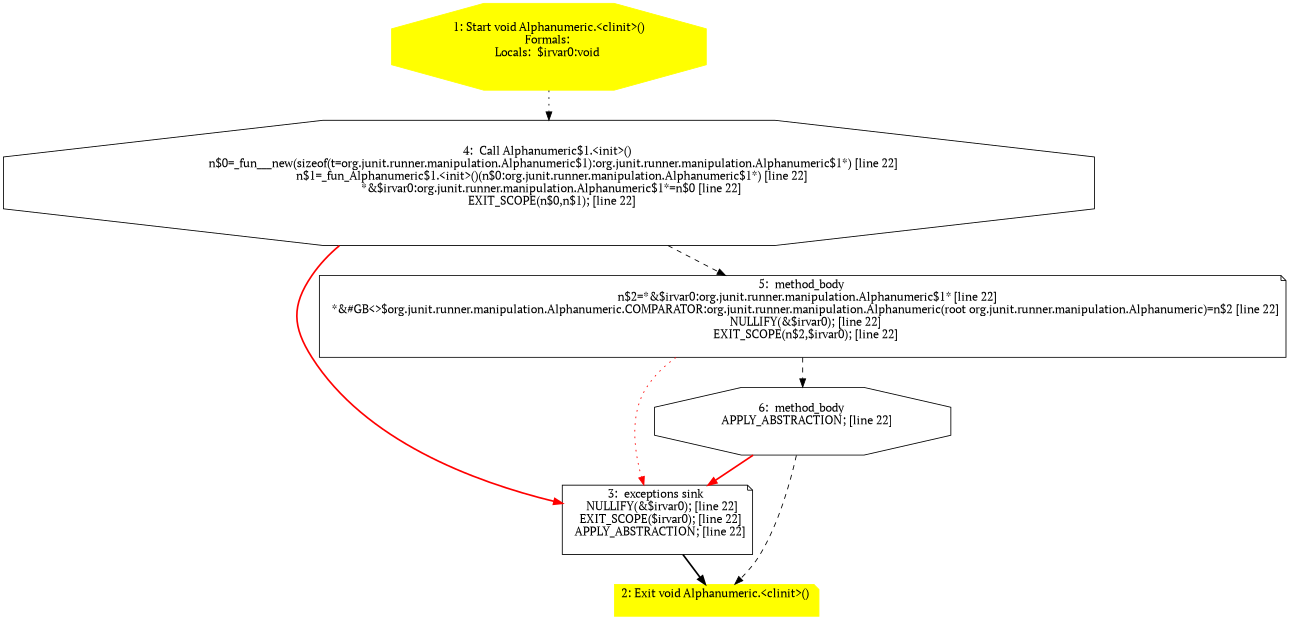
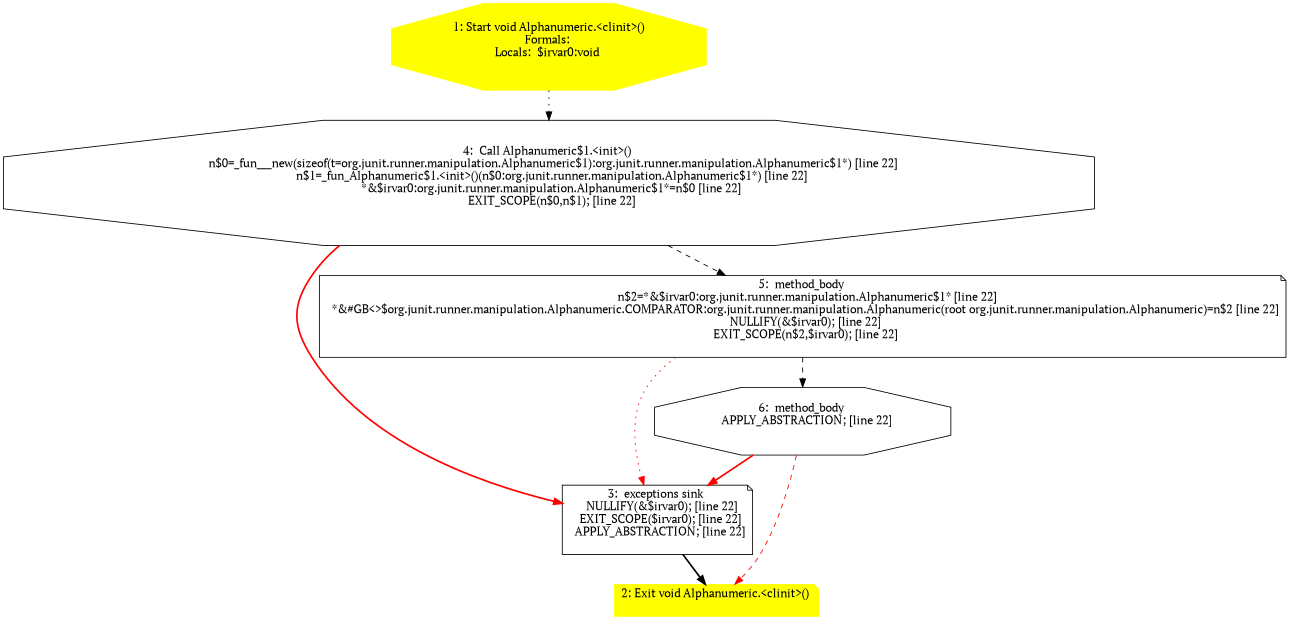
edge "6:  method_body APPLY_ABSTRACTION; [line 22]" -> "2: Exit void Alphanumeric.<clinit>()": color black -> red
